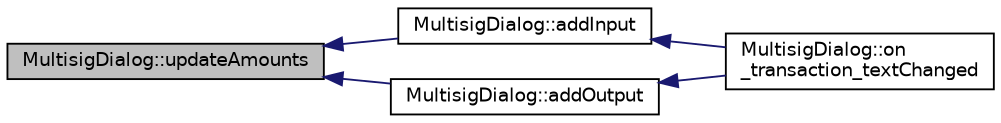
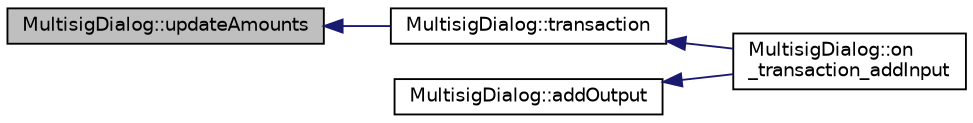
node "MultisigDialog::addInput": label "MultisigDialog::addInput" -> "MultisigDialog::transaction"
node "MultisigDialog::on _transaction_textChanged": label "MultisigDialog::on _transaction_textChanged" -> "MultisigDialog::on _transaction_addInput"
edge "MultisigDialog::addOutput" -> "MultisigDialog::updateAmounts": removed
